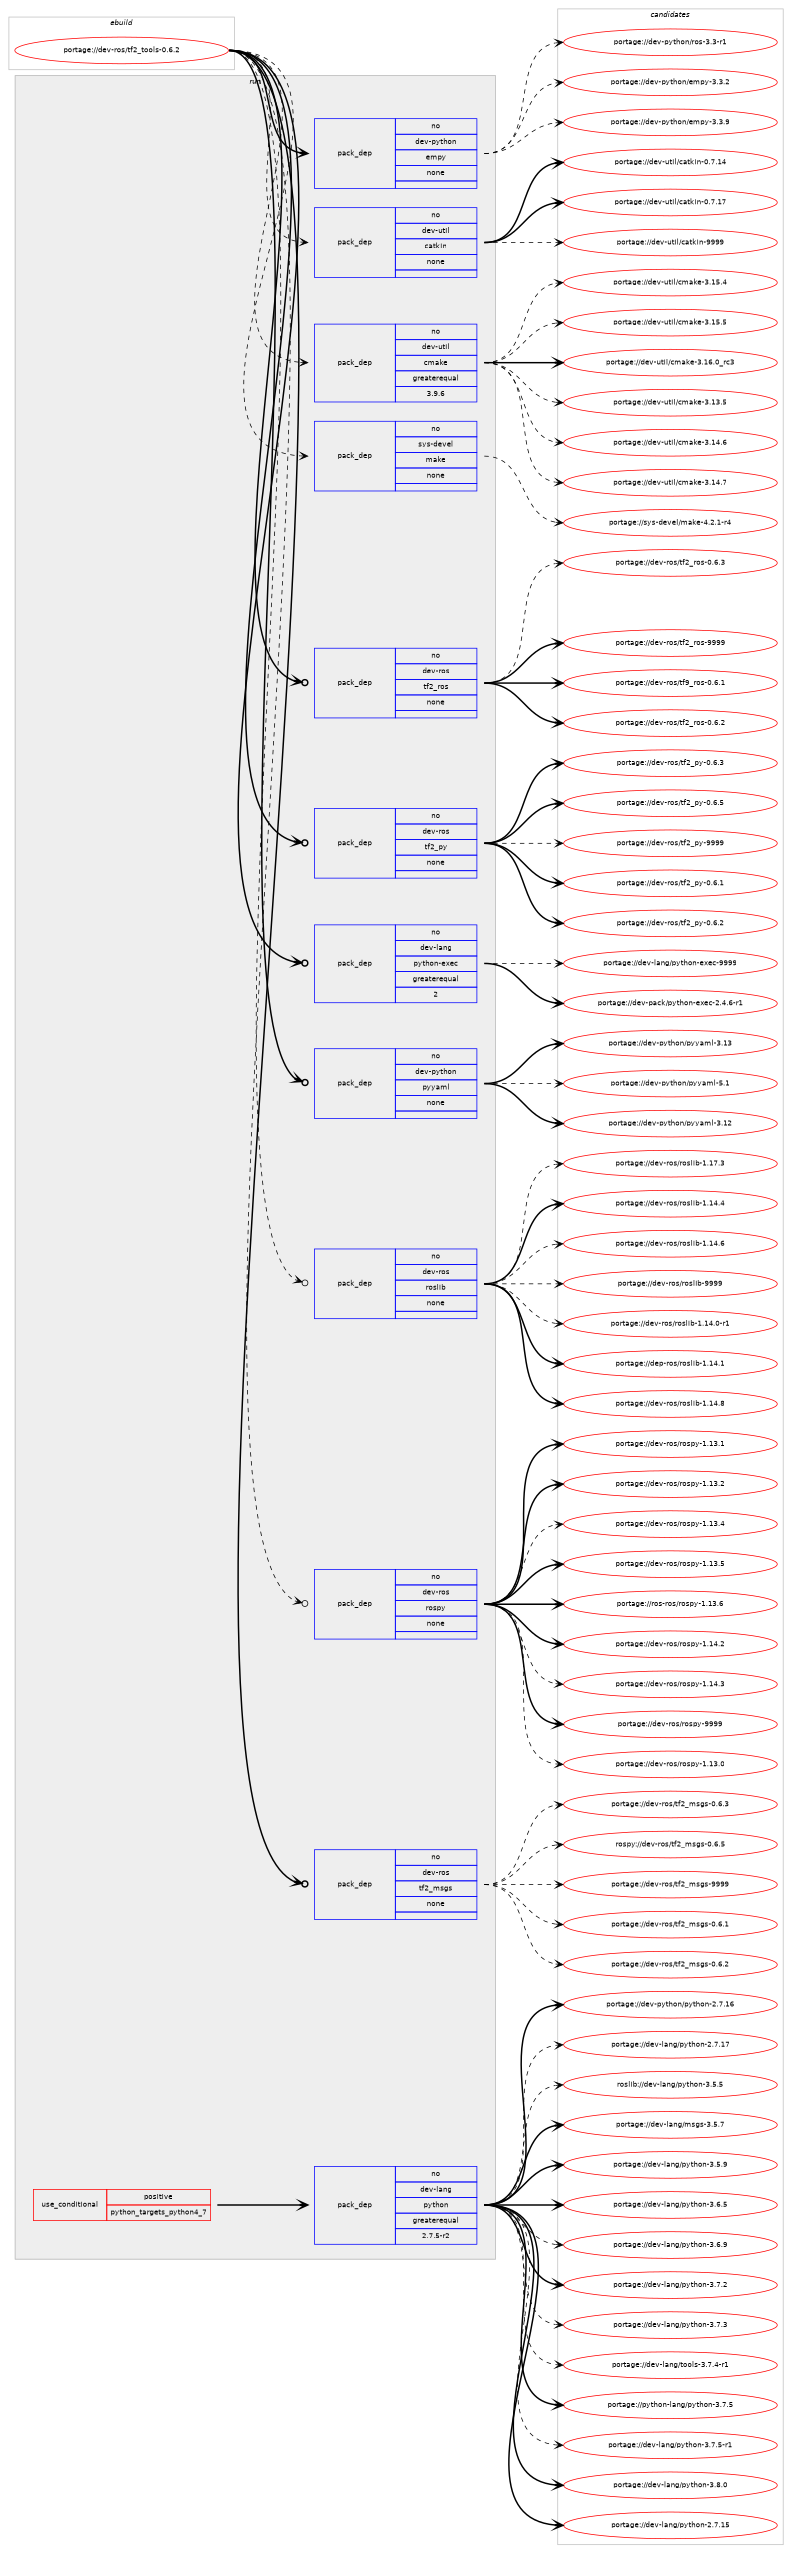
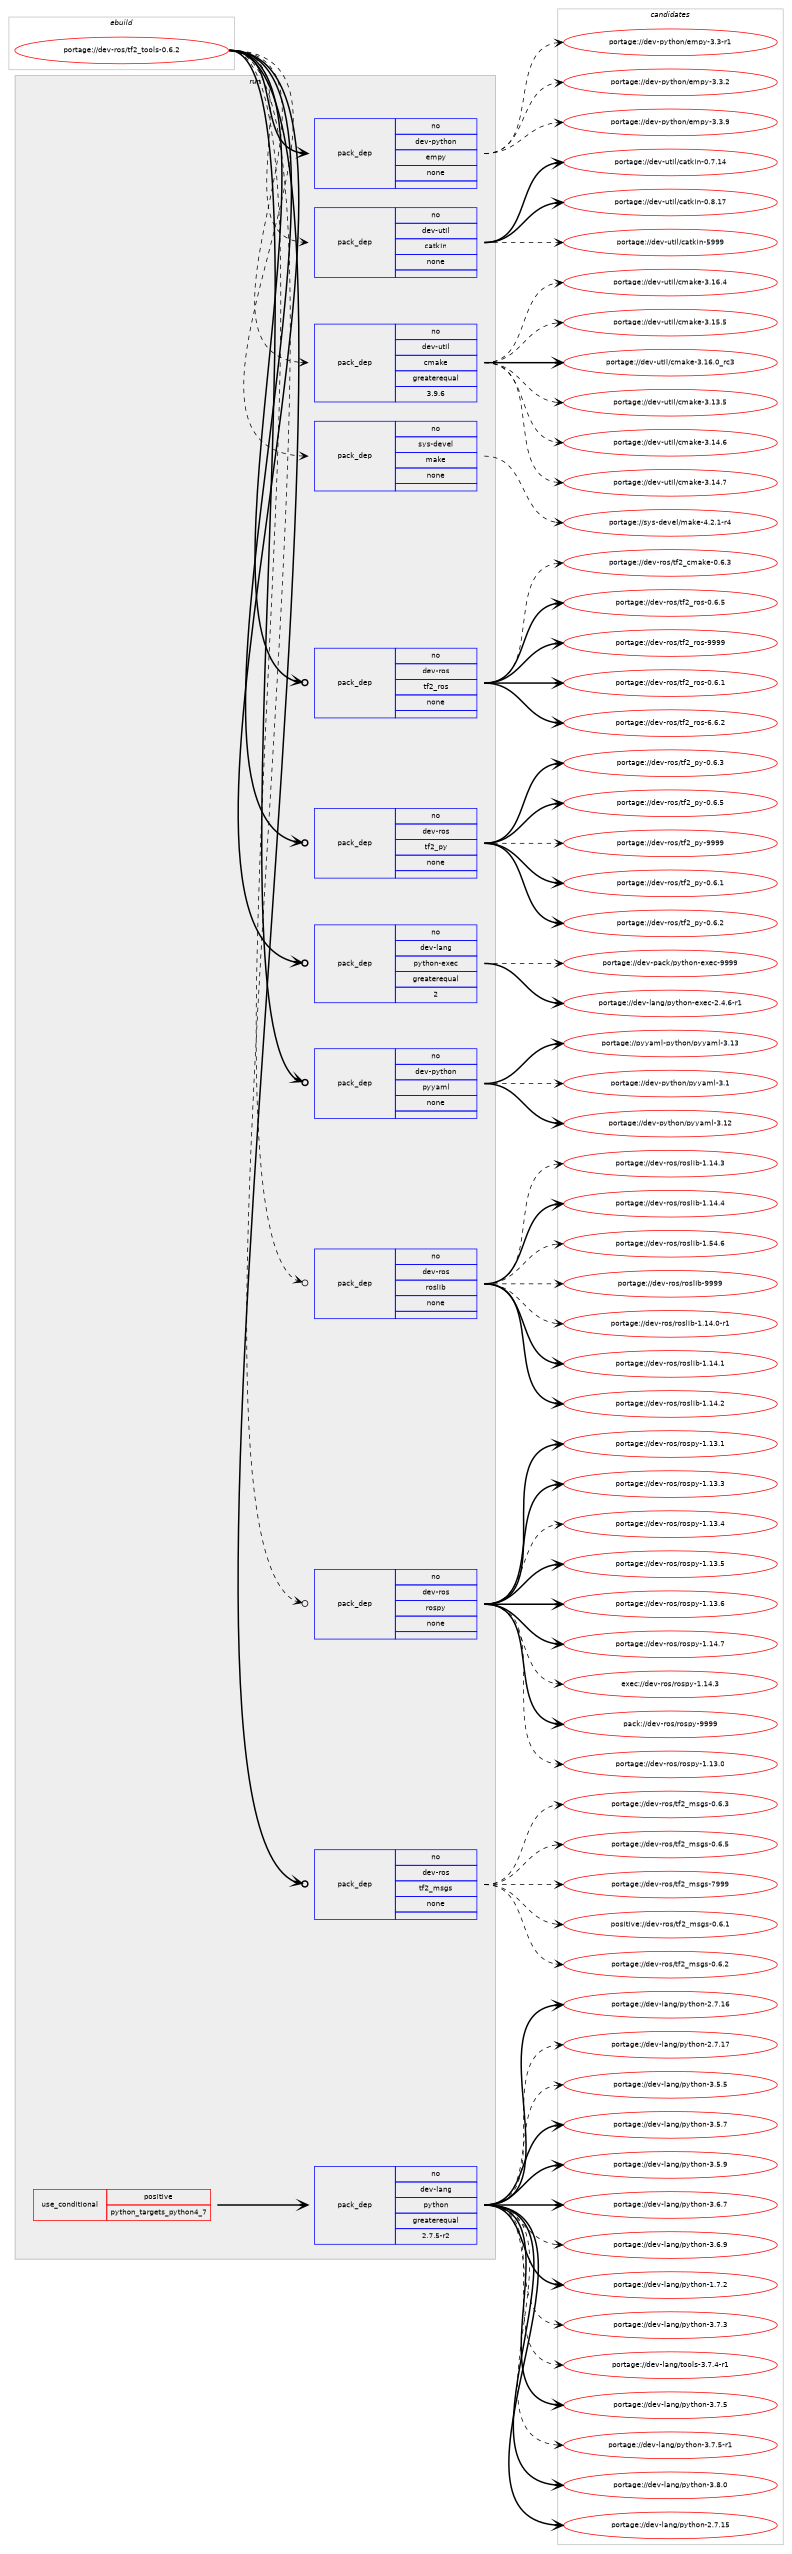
node "portage://dev-python/ros-3.3-r1": label "portage://dev-python/ros-3.3-r1" -> "portage://dev-python/empy-3.3-r1"
node "portage://dev-util/catkin-0.7.17": label "portage://dev-util/catkin-0.7.17" -> "portage://dev-util/catkin-0.8.17"
node "portage://dev-util/catkin-9999": label "portage://dev-util/catkin-9999" -> "portage://dev-util/catkin-5999"
node "portage://dev-util/cmake-3.15.4": label "portage://dev-util/cmake-3.15.4" -> "portage://dev-util/cmake-3.16.4"
node "portage://dev-ros/tf2_ros-0.6.3": label "portage://dev-ros/tf2_ros-0.6.3" -> "portage://dev-ros/tf2_cmake-0.6.3"
node "portage://dev-ros/tf2_ros-0.6.5": added
node "portage://dev-ros/tf9_ros-0.6.1": label "portage://dev-ros/tf9_ros-0.6.1" -> "portage://dev-ros/tf2_ros-0.6.1"
node "portage://dev-ros/tf2_ros-0.6.2": label "portage://dev-ros/tf2_ros-0.6.2" -> "portage://dev-ros/tf2_ros-6.6.2"
node "portage://dev-lang/python-exec-9999": label "portage://dev-lang/python-exec-9999" -> "portage://dev-pack/python-exec-9999"
node "portage://dev-pack/python-exec-2.4.6-r1": label "portage://dev-pack/python-exec-2.4.6-r1" -> "portage://dev-lang/python-exec-2.4.6-r1"
node "portage://dev-python/pyyaml-3.13": label "portage://dev-python/pyyaml-3.13" -> "portage://pyyaml-python/pyyaml-3.13"
node "portage://dev-python/pyyaml-5.1": label "portage://dev-python/pyyaml-5.1" -> "portage://dev-python/pyyaml-3.1"
node "portage://dev-ros/roslib-1.17.3": label "portage://dev-ros/roslib-1.17.3" -> "portage://dev-ros/roslib-1.14.3"
node "portage://dev-ros/roslib-1.14.6": label "portage://dev-ros/roslib-1.14.6" -> "portage://dev-ros/roslib-1.54.6"
node "portage://dep-ros/roslib-1.14.1": label "portage://dep-ros/roslib-1.14.1" -> "portage://dev-ros/roslib-1.14.1"
node "portage://dev-ros/roslib-1.14.8": label "portage://dev-ros/roslib-1.14.8" -> "portage://dev-ros/roslib-1.14.2"
node "portage://dev-ros/rospy-1.13.2": label "portage://dev-ros/rospy-1.13.2" -> "portage://dev-ros/rospy-1.13.3"
node "portage://ros-ros/rospy-1.13.6": label "portage://ros-ros/rospy-1.13.6" -> "portage://dev-ros/rospy-1.13.6"
node "portage://dev-ros/rospy-1.14.2": label "portage://dev-ros/rospy-1.14.2" -> "portage://dev-ros/rospy-1.14.7"
node "portage://dev-ros/rospy-1.14.3": label "portage://dev-ros/rospy-1.14.3" -> "exec://dev-ros/rospy-1.14.3"
node "portage://dev-ros/rospy-9999": label "portage://dev-ros/rospy-9999" -> "pack://dev-ros/rospy-9999"
node "rospy://dev-ros/tf2_msgs-0.6.5": label "rospy://dev-ros/tf2_msgs-0.6.5" -> "portage://dev-ros/tf2_msgs-0.6.5"
node "portage://dev-ros/tf2_msgs-9999": label "portage://dev-ros/tf2_msgs-9999" -> "portage://dev-ros/tf2_msgs-7999"
node "portage://dev-ros/tf2_msgs-0.6.1": label "portage://dev-ros/tf2_msgs-0.6.1" -> "positive://dev-ros/tf2_msgs-0.6.1"
node "portage://dev-python/python-2.7.16": label "portage://dev-python/python-2.7.16" -> "portage://dev-lang/python-2.7.16"
node "roslib://dev-lang/python-3.5.5": label "roslib://dev-lang/python-3.5.5" -> "portage://dev-lang/python-3.5.5"
node "portage://dev-lang/msgs-3.5.7": label "portage://dev-lang/msgs-3.5.7" -> "portage://dev-lang/python-3.5.7"
node "portage://dev-lang/python-3.6.5": label "portage://dev-lang/python-3.6.5" -> "portage://dev-lang/python-3.6.7"
node "portage://dev-lang/python-3.7.2": label "portage://dev-lang/python-3.7.2" -> "portage://dev-lang/python-1.7.2"
node "portage://python-lang/python-3.7.5": label "portage://python-lang/python-3.7.5" -> "portage://dev-lang/python-3.7.5"
